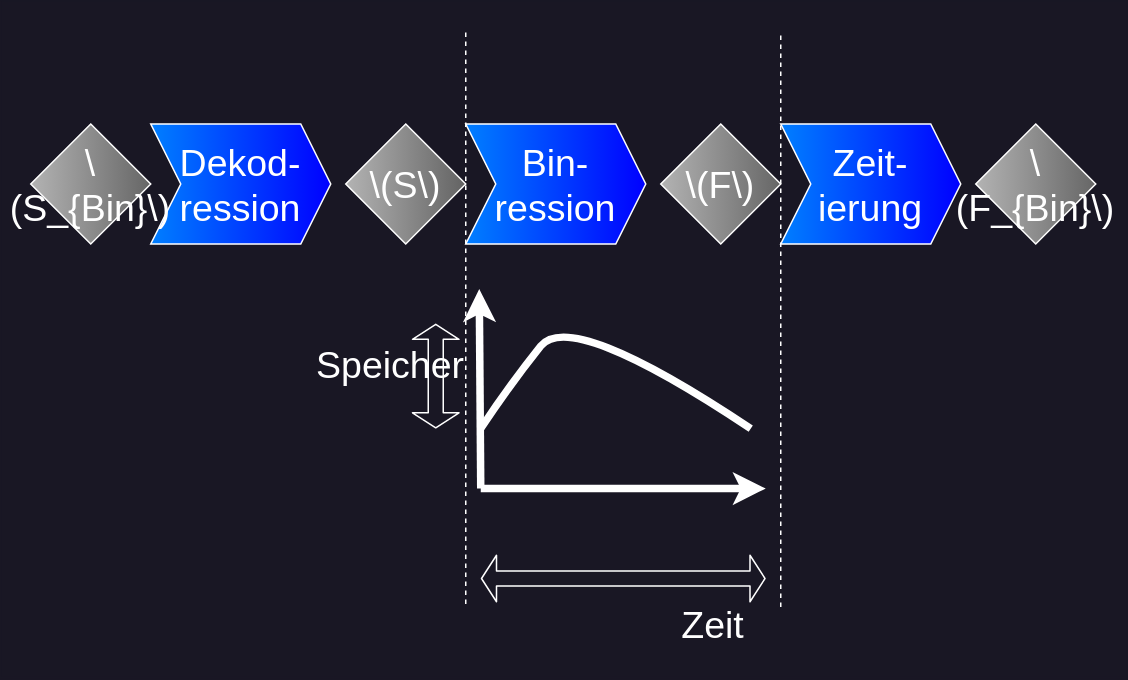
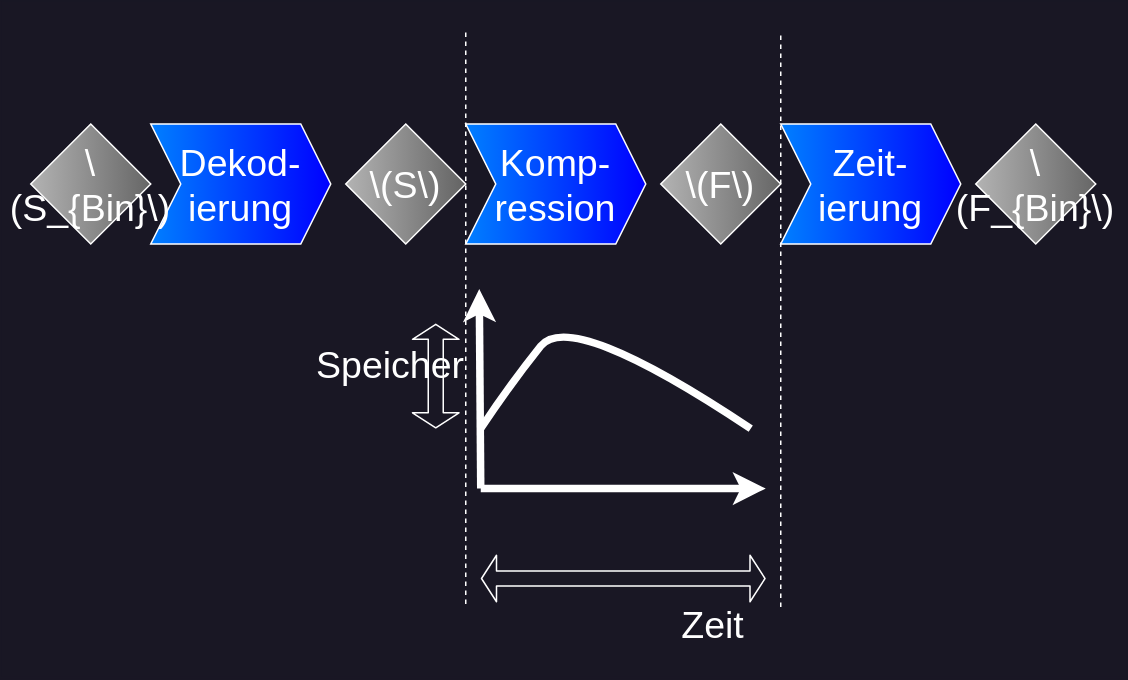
node "Dekod- ression": label "Dekod- ression" -> "Dekod- ierung"
node "Bin-ression": label "Bin-ression" -> "Komp-ression"
